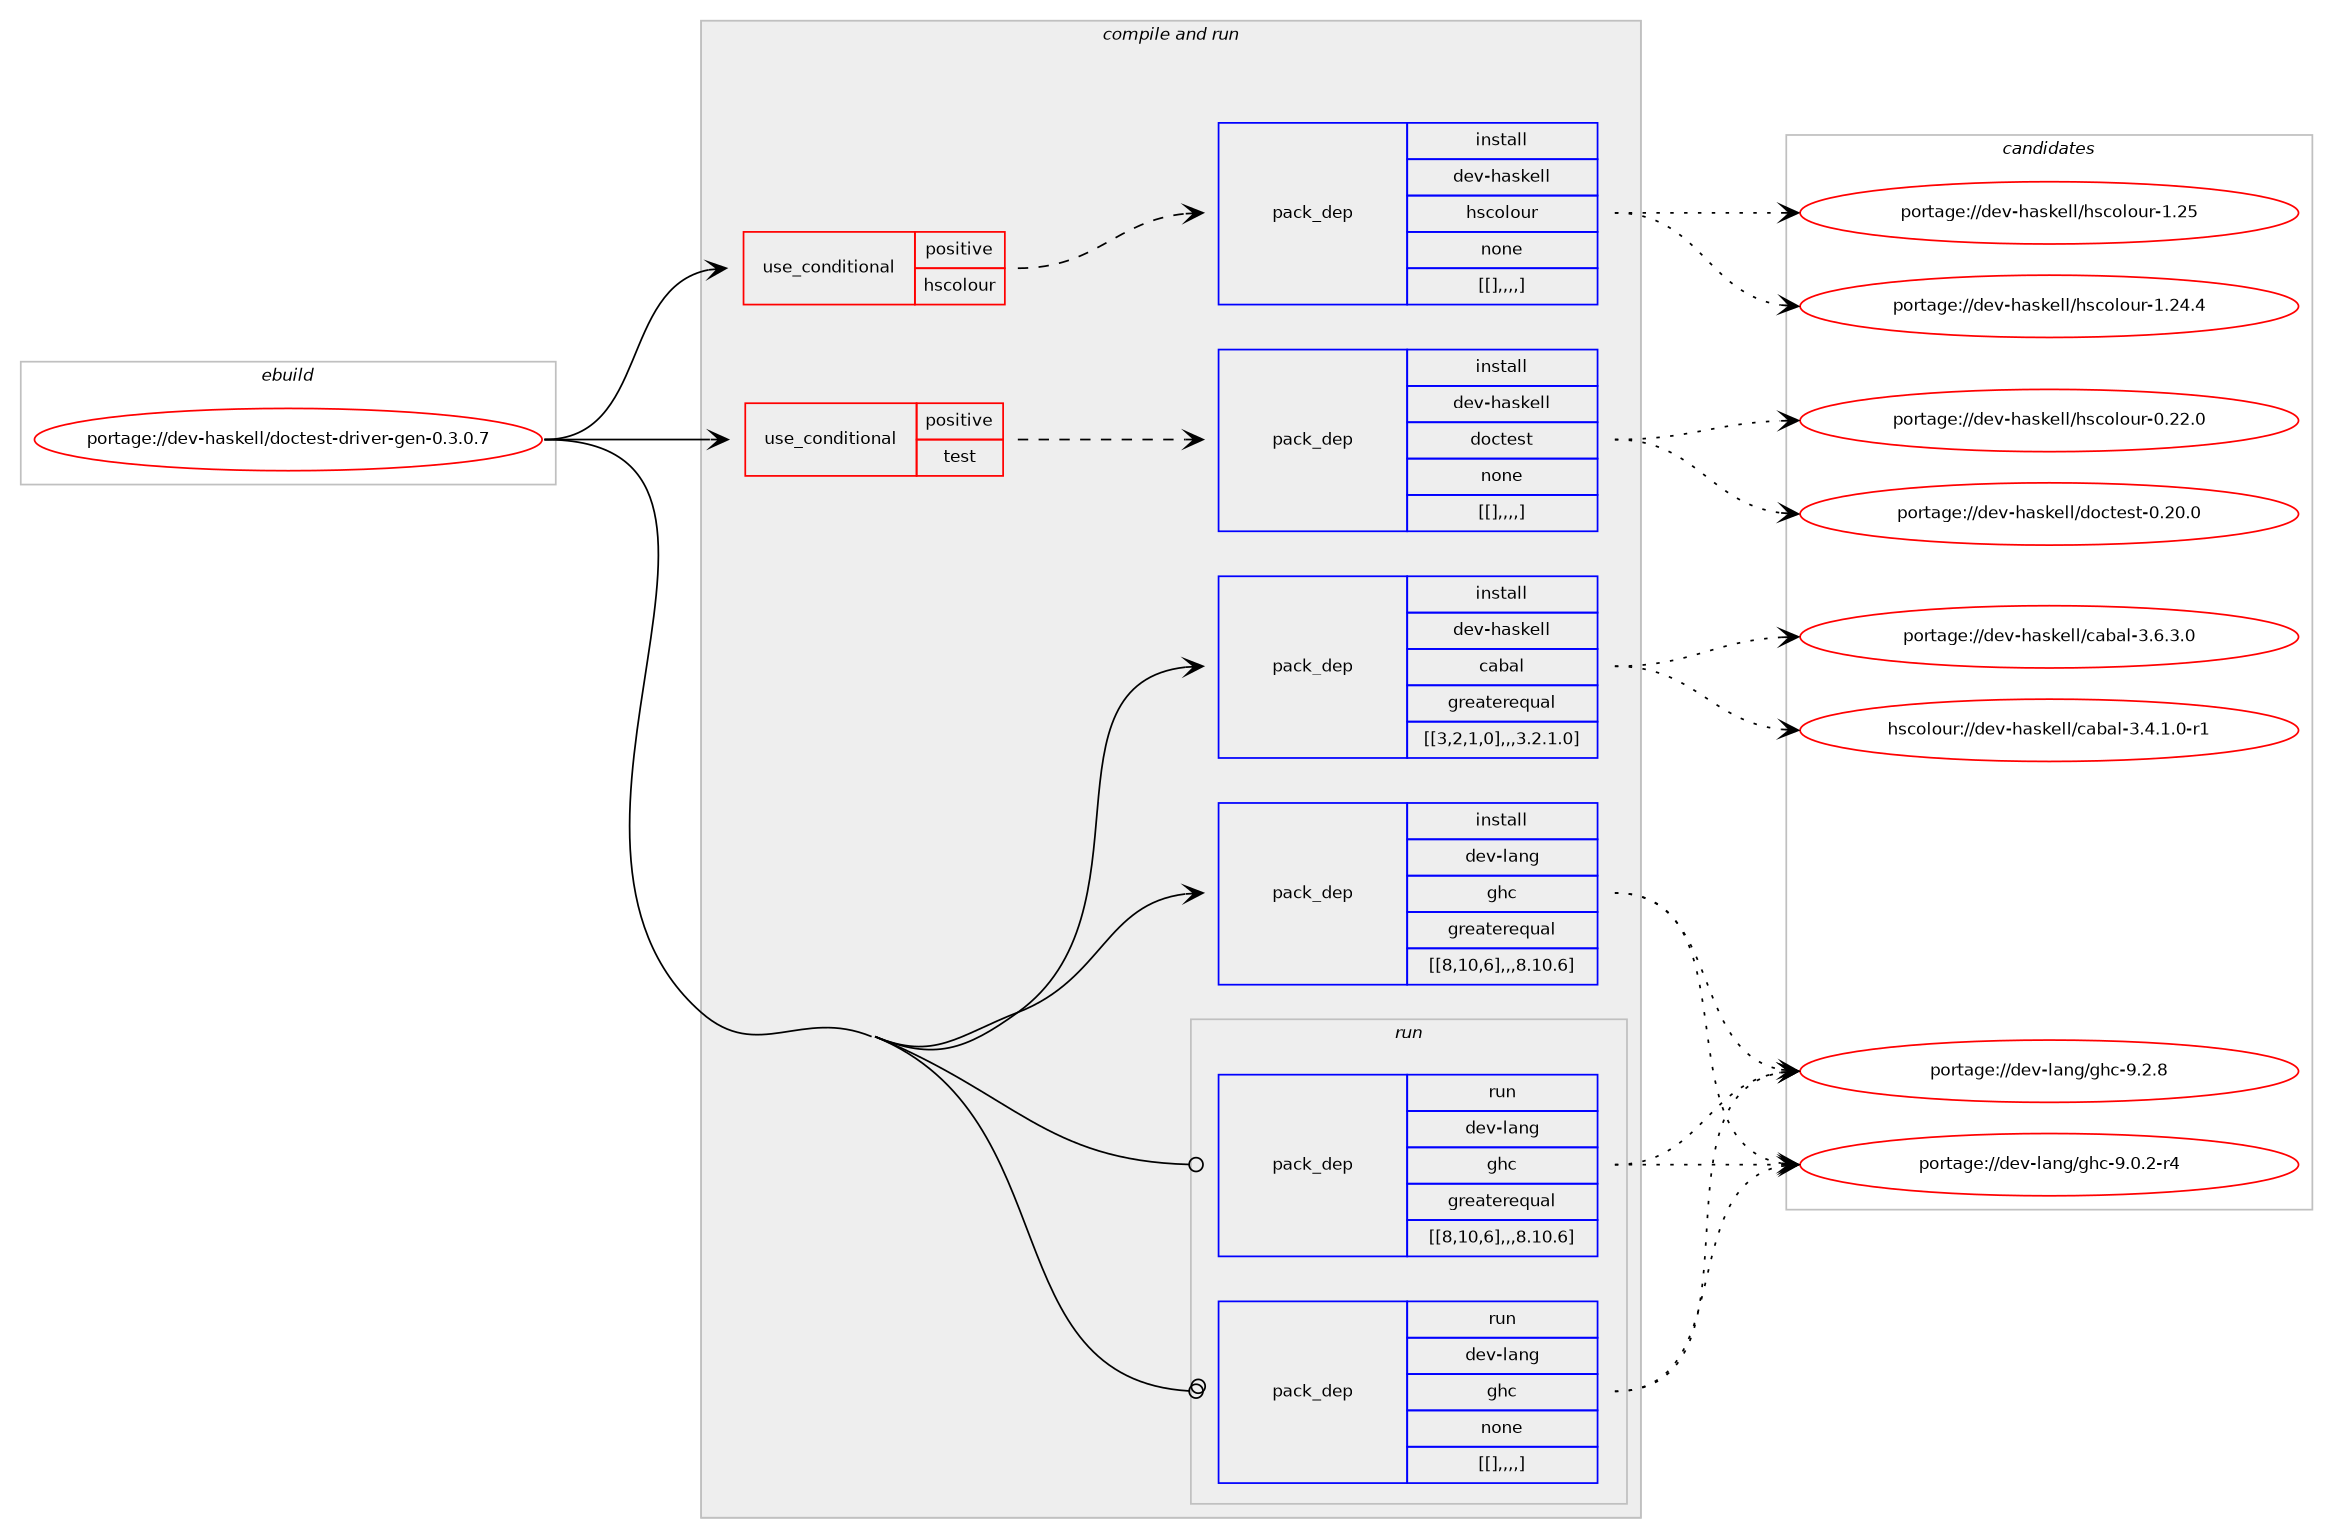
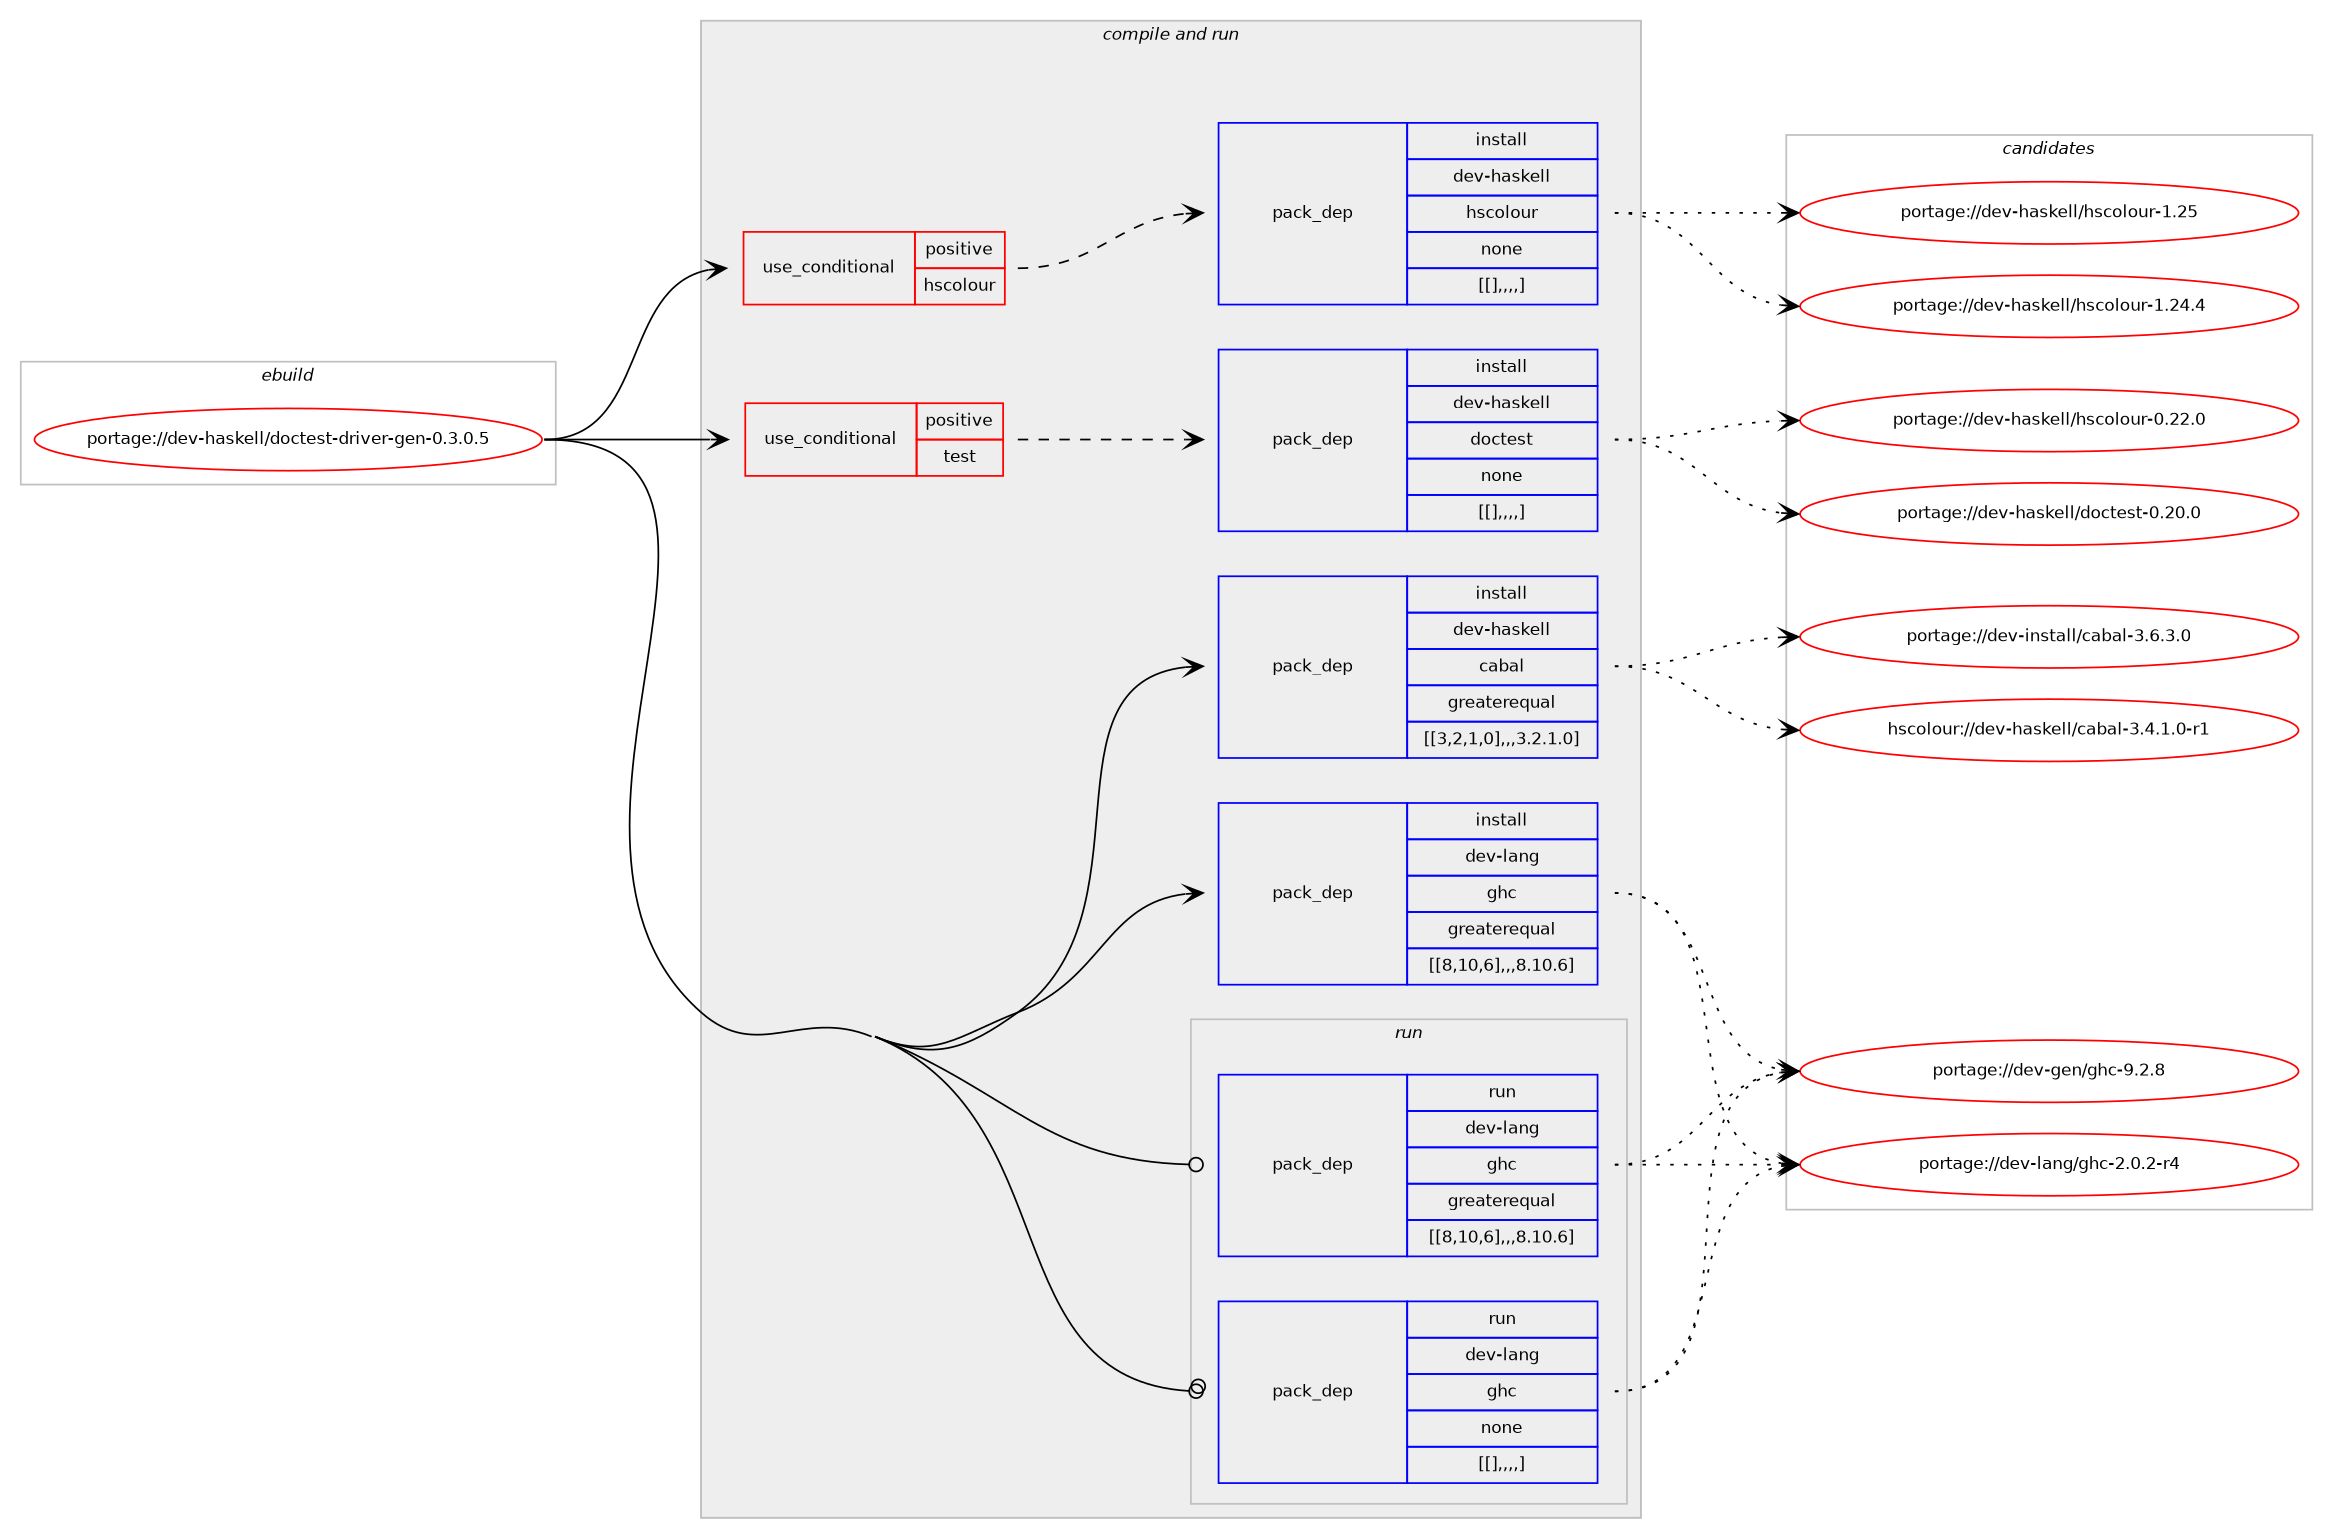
node "portage://dev-haskell/doctest-driver-gen-0.3.0.7": label "portage://dev-haskell/doctest-driver-gen-0.3.0.7" -> "portage://dev-haskell/doctest-driver-gen-0.3.0.5"
node "portage://dev-haskell/cabal-3.6.3.0": label "portage://dev-haskell/cabal-3.6.3.0" -> "portage://dev-install/cabal-3.6.3.0"
node "portage://dev-lang/ghc-9.2.8": label "portage://dev-lang/ghc-9.2.8" -> "portage://dev-gen/ghc-9.2.8"
node "portage://dev-lang/ghc-9.0.2-r4": label "portage://dev-lang/ghc-9.0.2-r4" -> "portage://dev-lang/ghc-2.0.2-r4"
